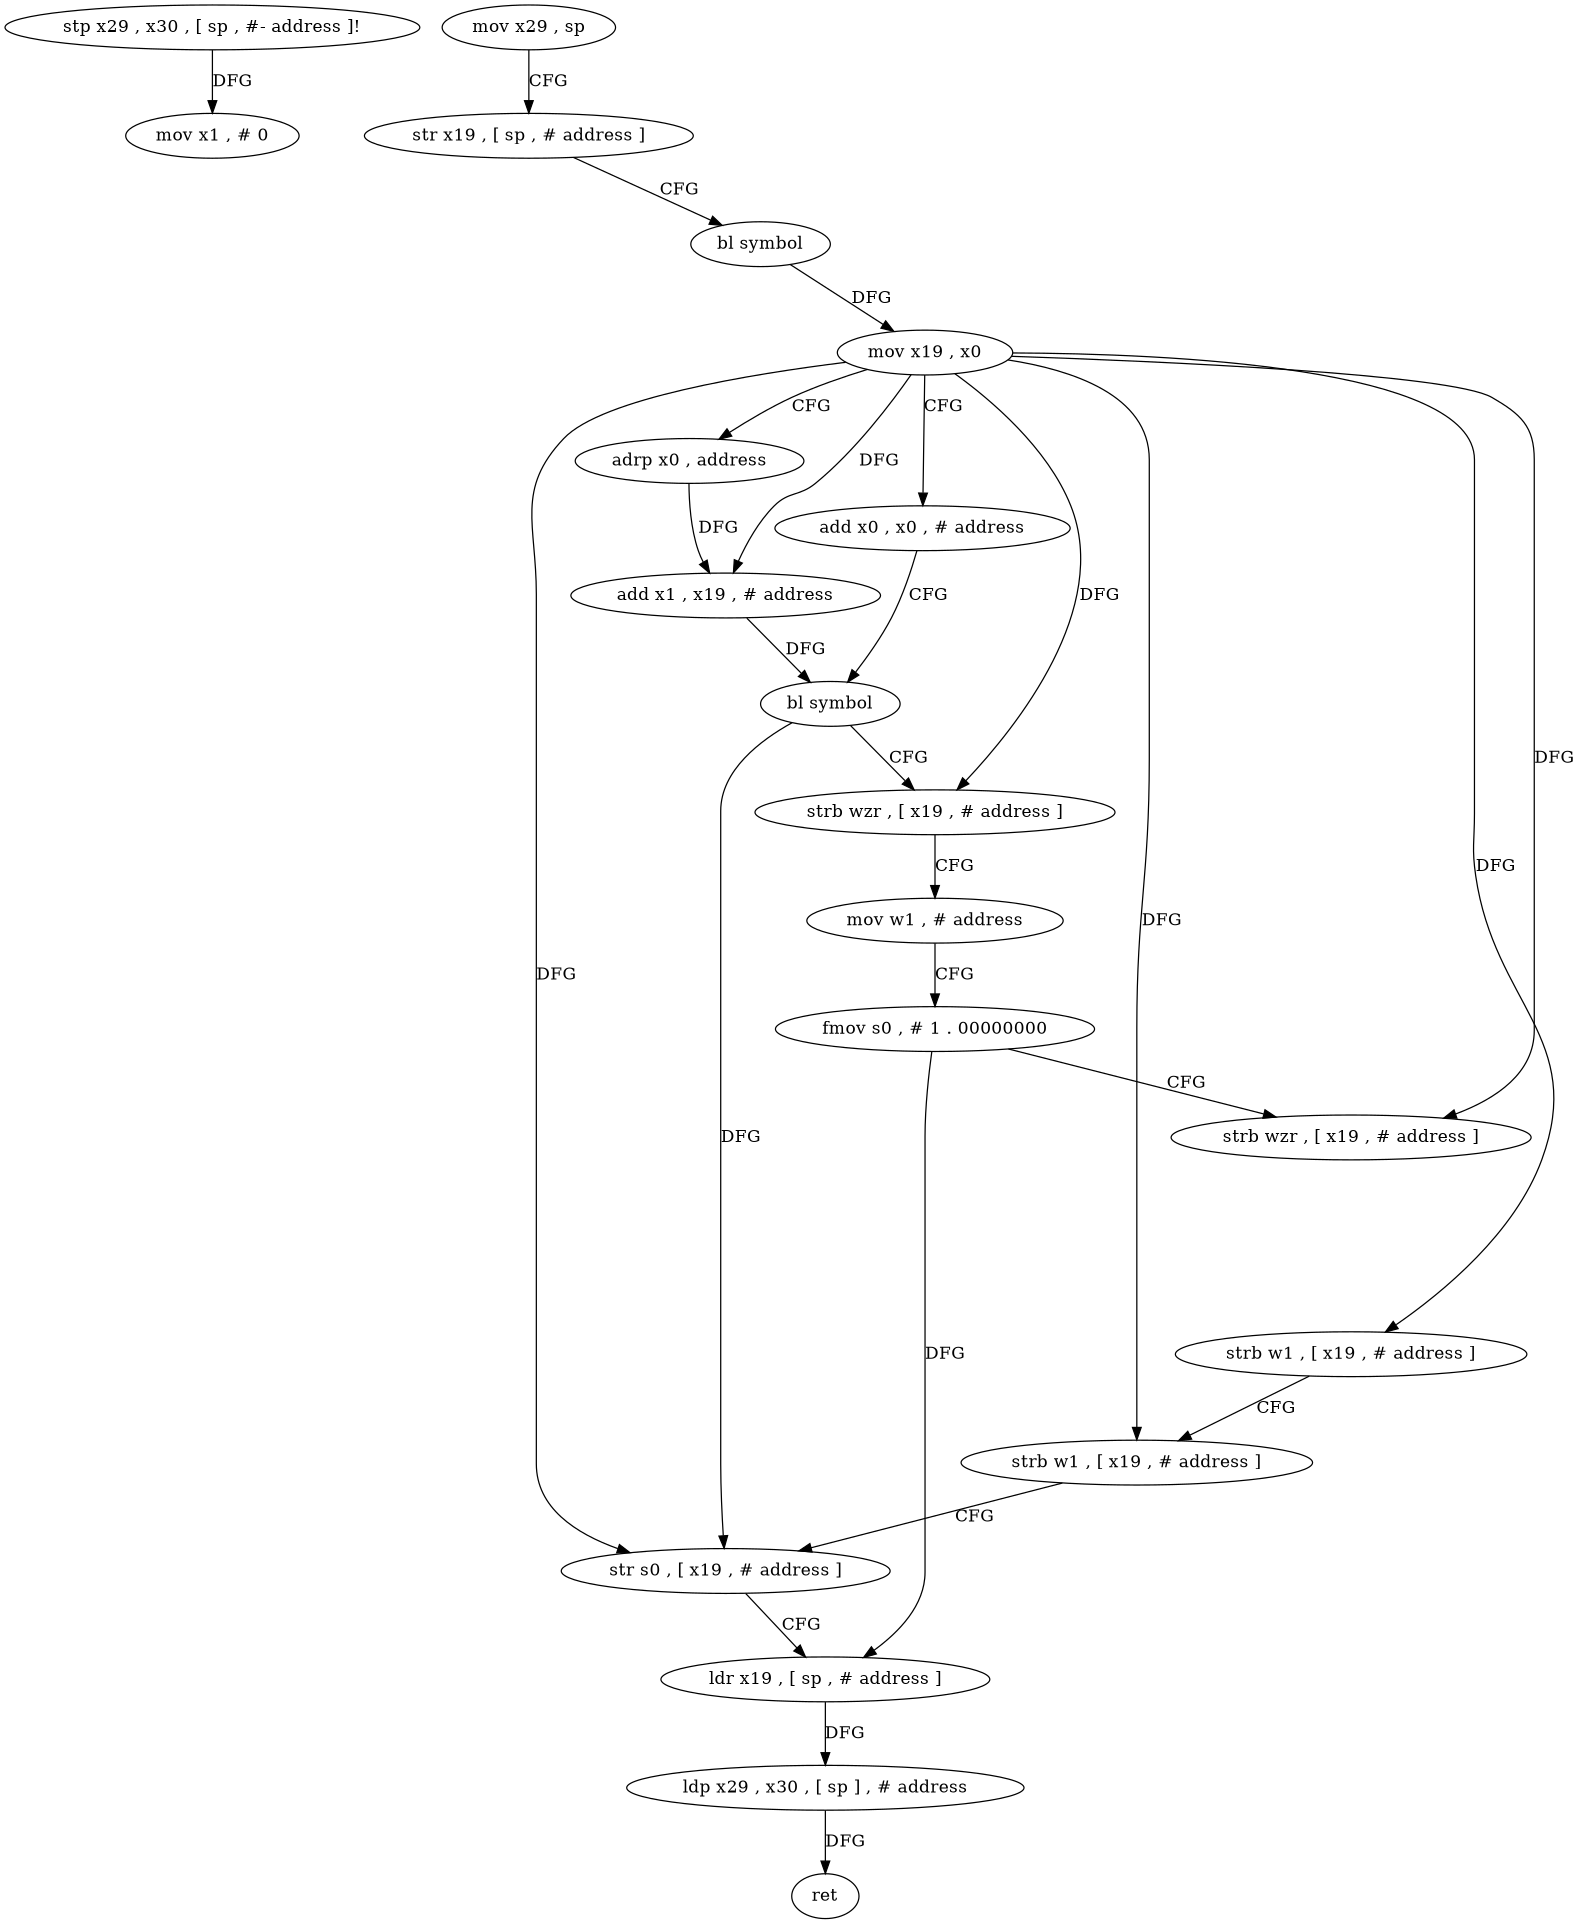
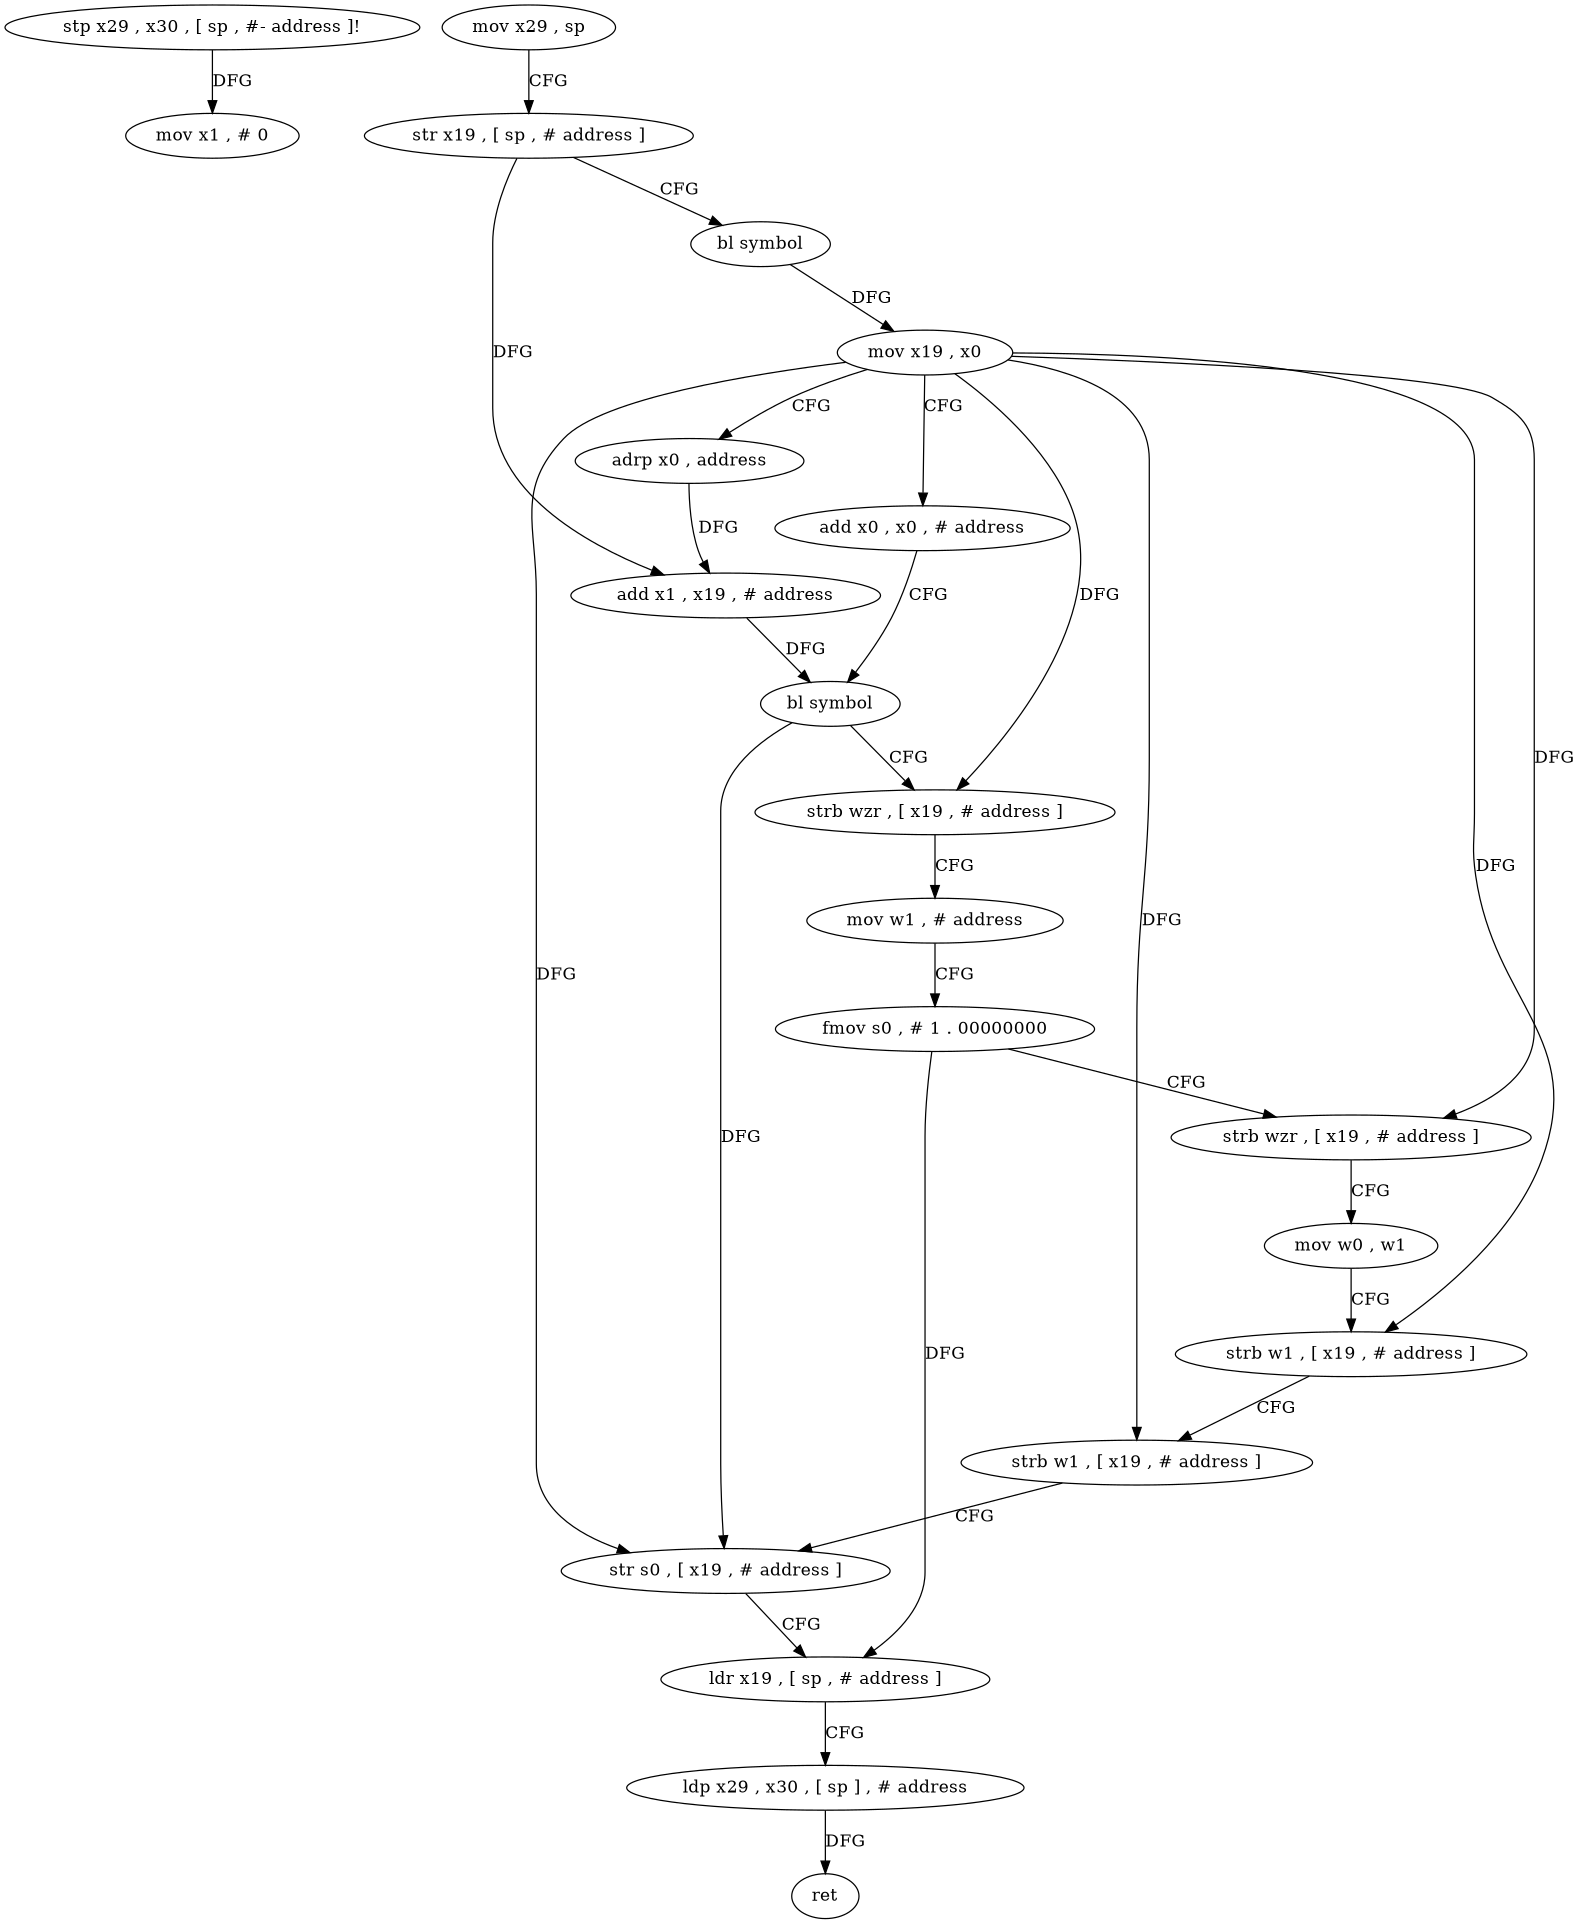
edge "mov x19 , x0" -> "add x1 , x19 , # address": now "str x19 , [ sp , # address ]" -> "add x1 , x19 , # address"
node "mov w0 , w1": added
edge "ldr x19 , [ sp , # address ]" -> "ldp x29 , x30 , [ sp ] , # address": label "DFG" -> "CFG"
